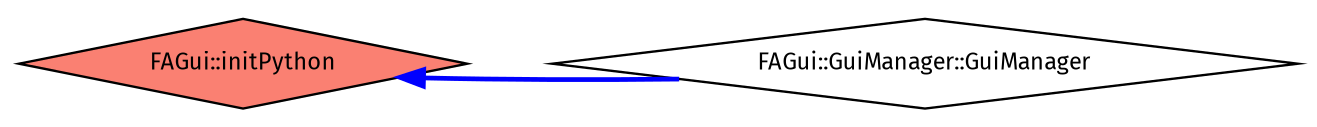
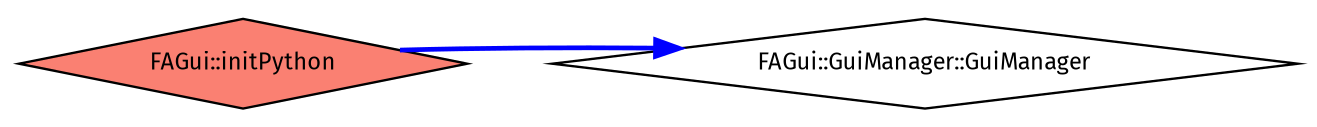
edge "FAGui::GuiManager::GuiManager" -> "FAGui::initPython": reversed
